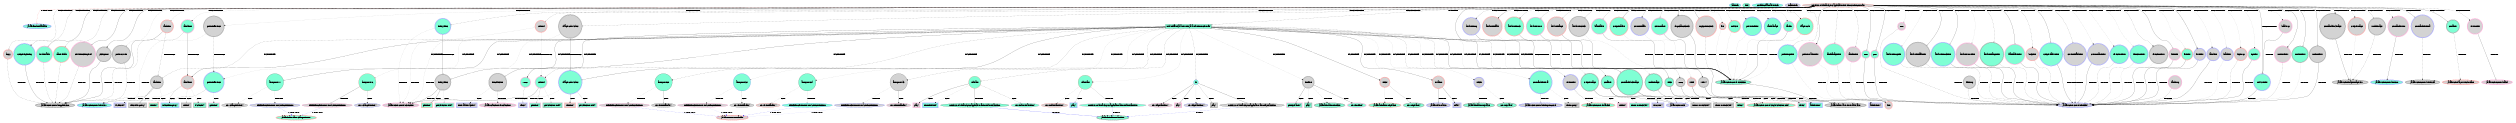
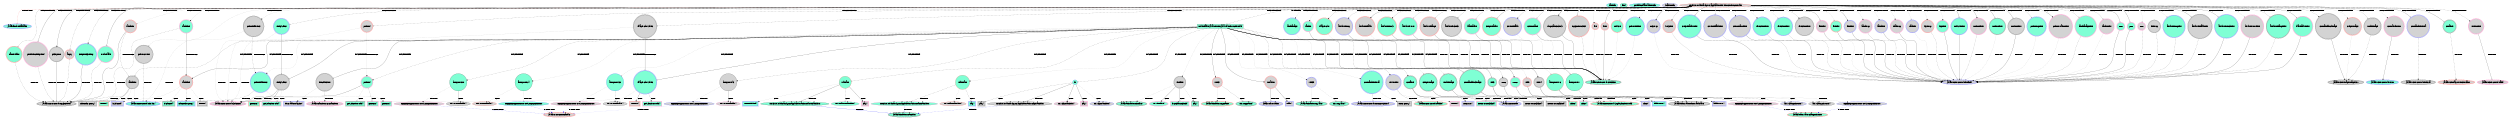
edge "me.FirstWorldAnarchy.scc.application.FXMLDocumentController" -> "handDrop": added, label "DECLARE_FIELD"
node "bodyDrop": added
edge "headDrop" -> "mobSizeText": now "headDrop" -> "javafx.scene.control.TextField"
edge "VAR21" -> "javafx.scene.control.SingleSelectionModel": added, label "OF_TYPE"
edge "javafx.scene.control.CheckBox" -> "fuse": reversed
node "getKeyFrames()": label "getKeyFrames()" -> "dropChanceCheck()"
